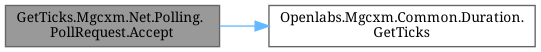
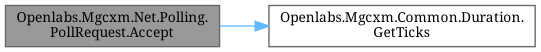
node "GetTicks.Mgcxm.Net.Polling. PollRequest.Accept": label "GetTicks.Mgcxm.Net.Polling. PollRequest.Accept" -> "Openlabs.Mgcxm.Net.Polling. PollRequest.Accept"
